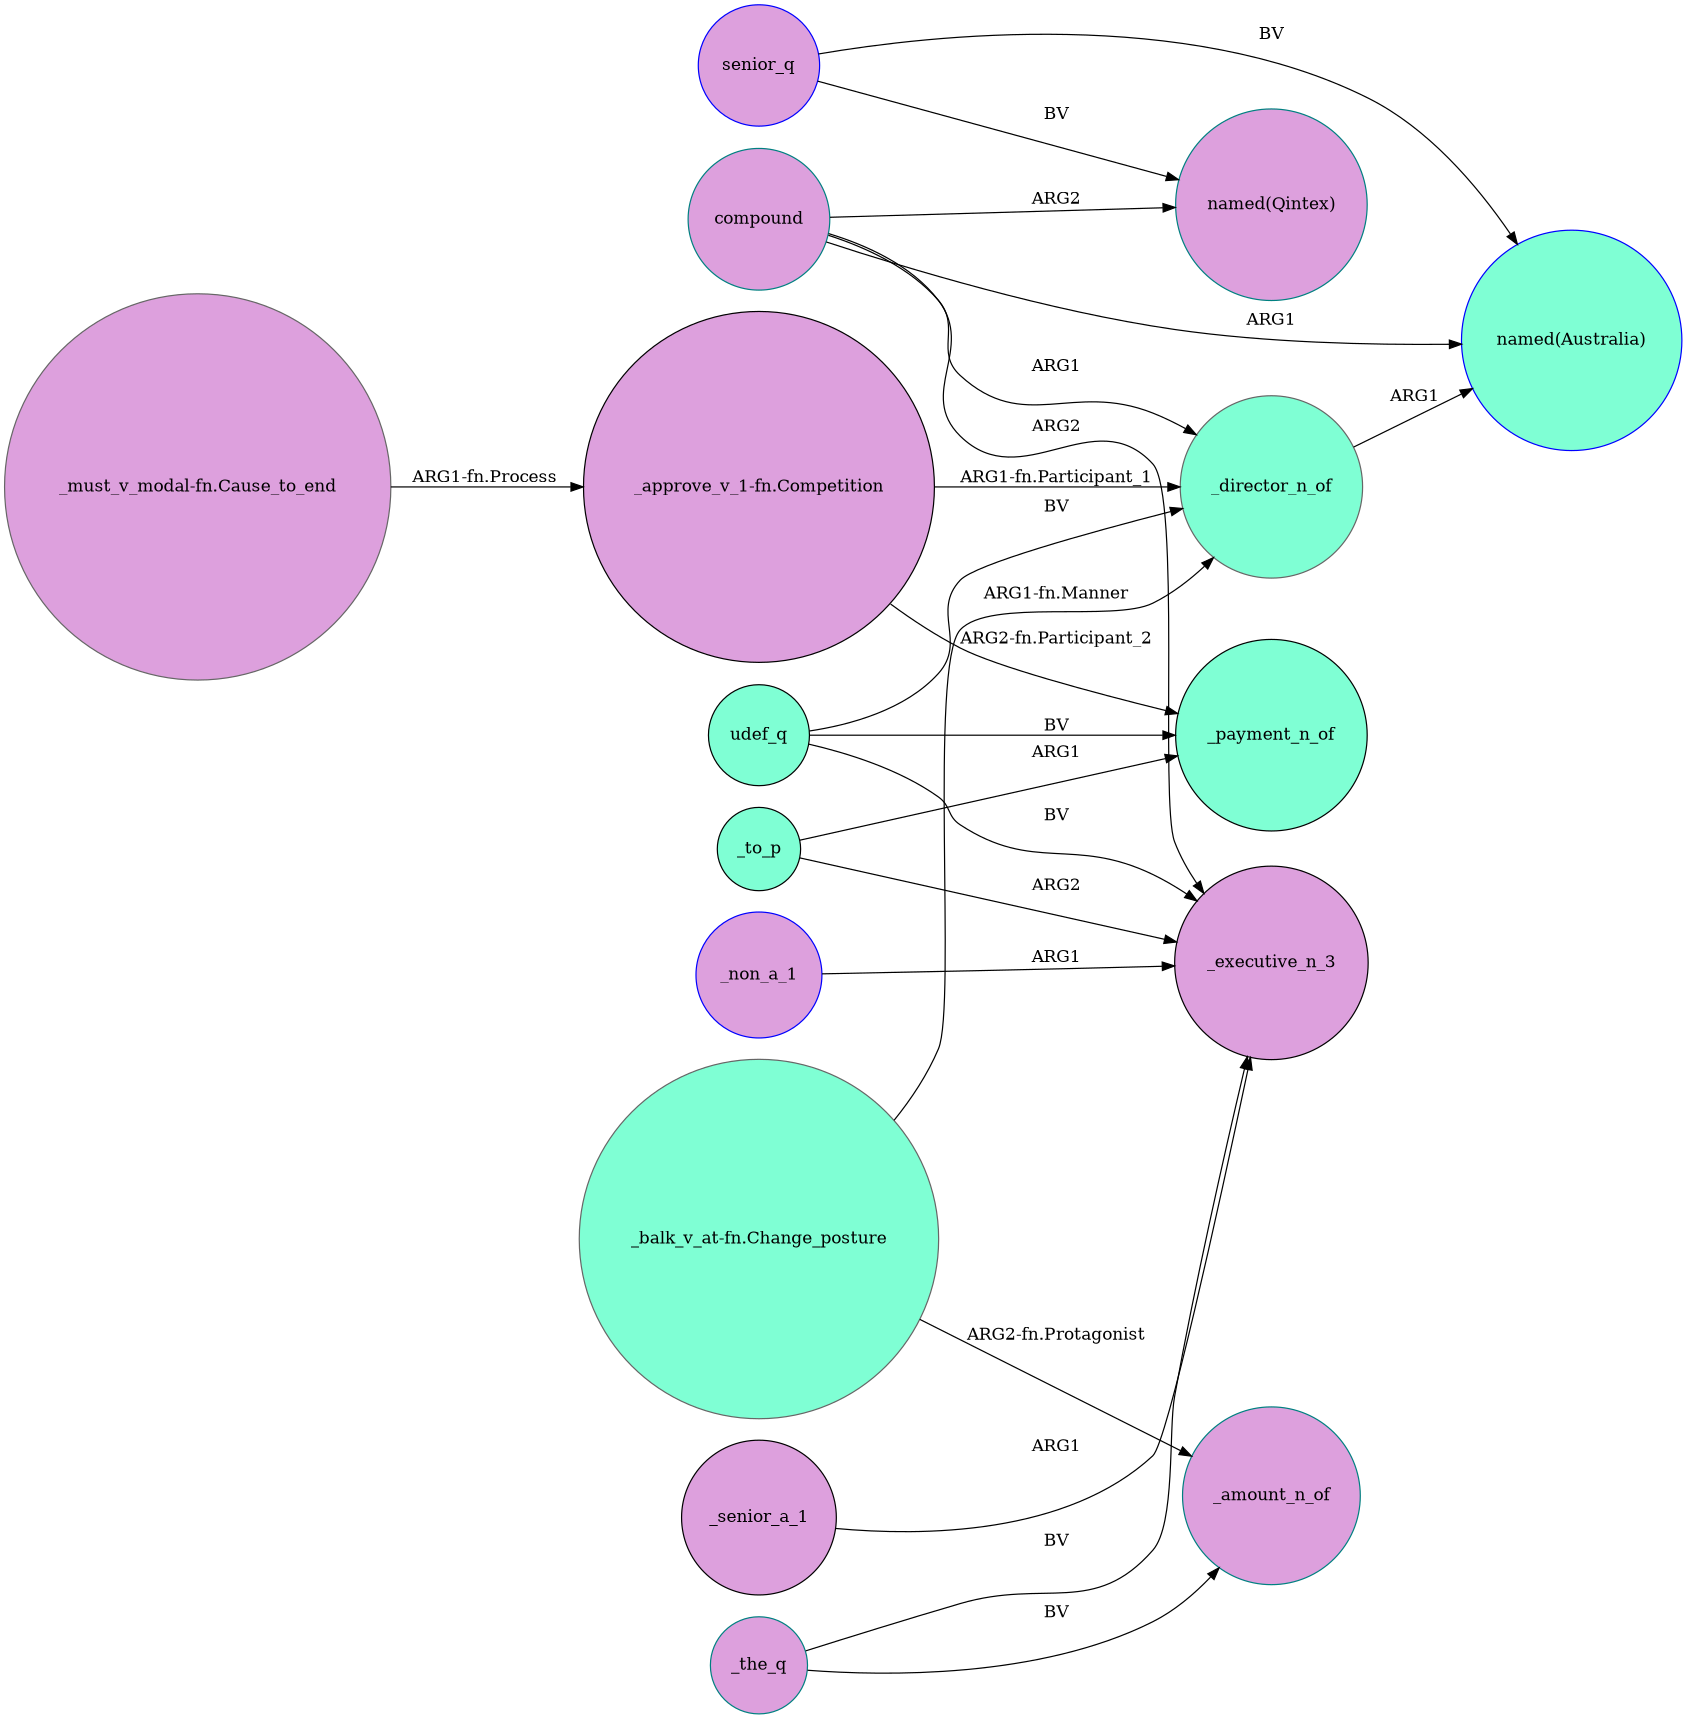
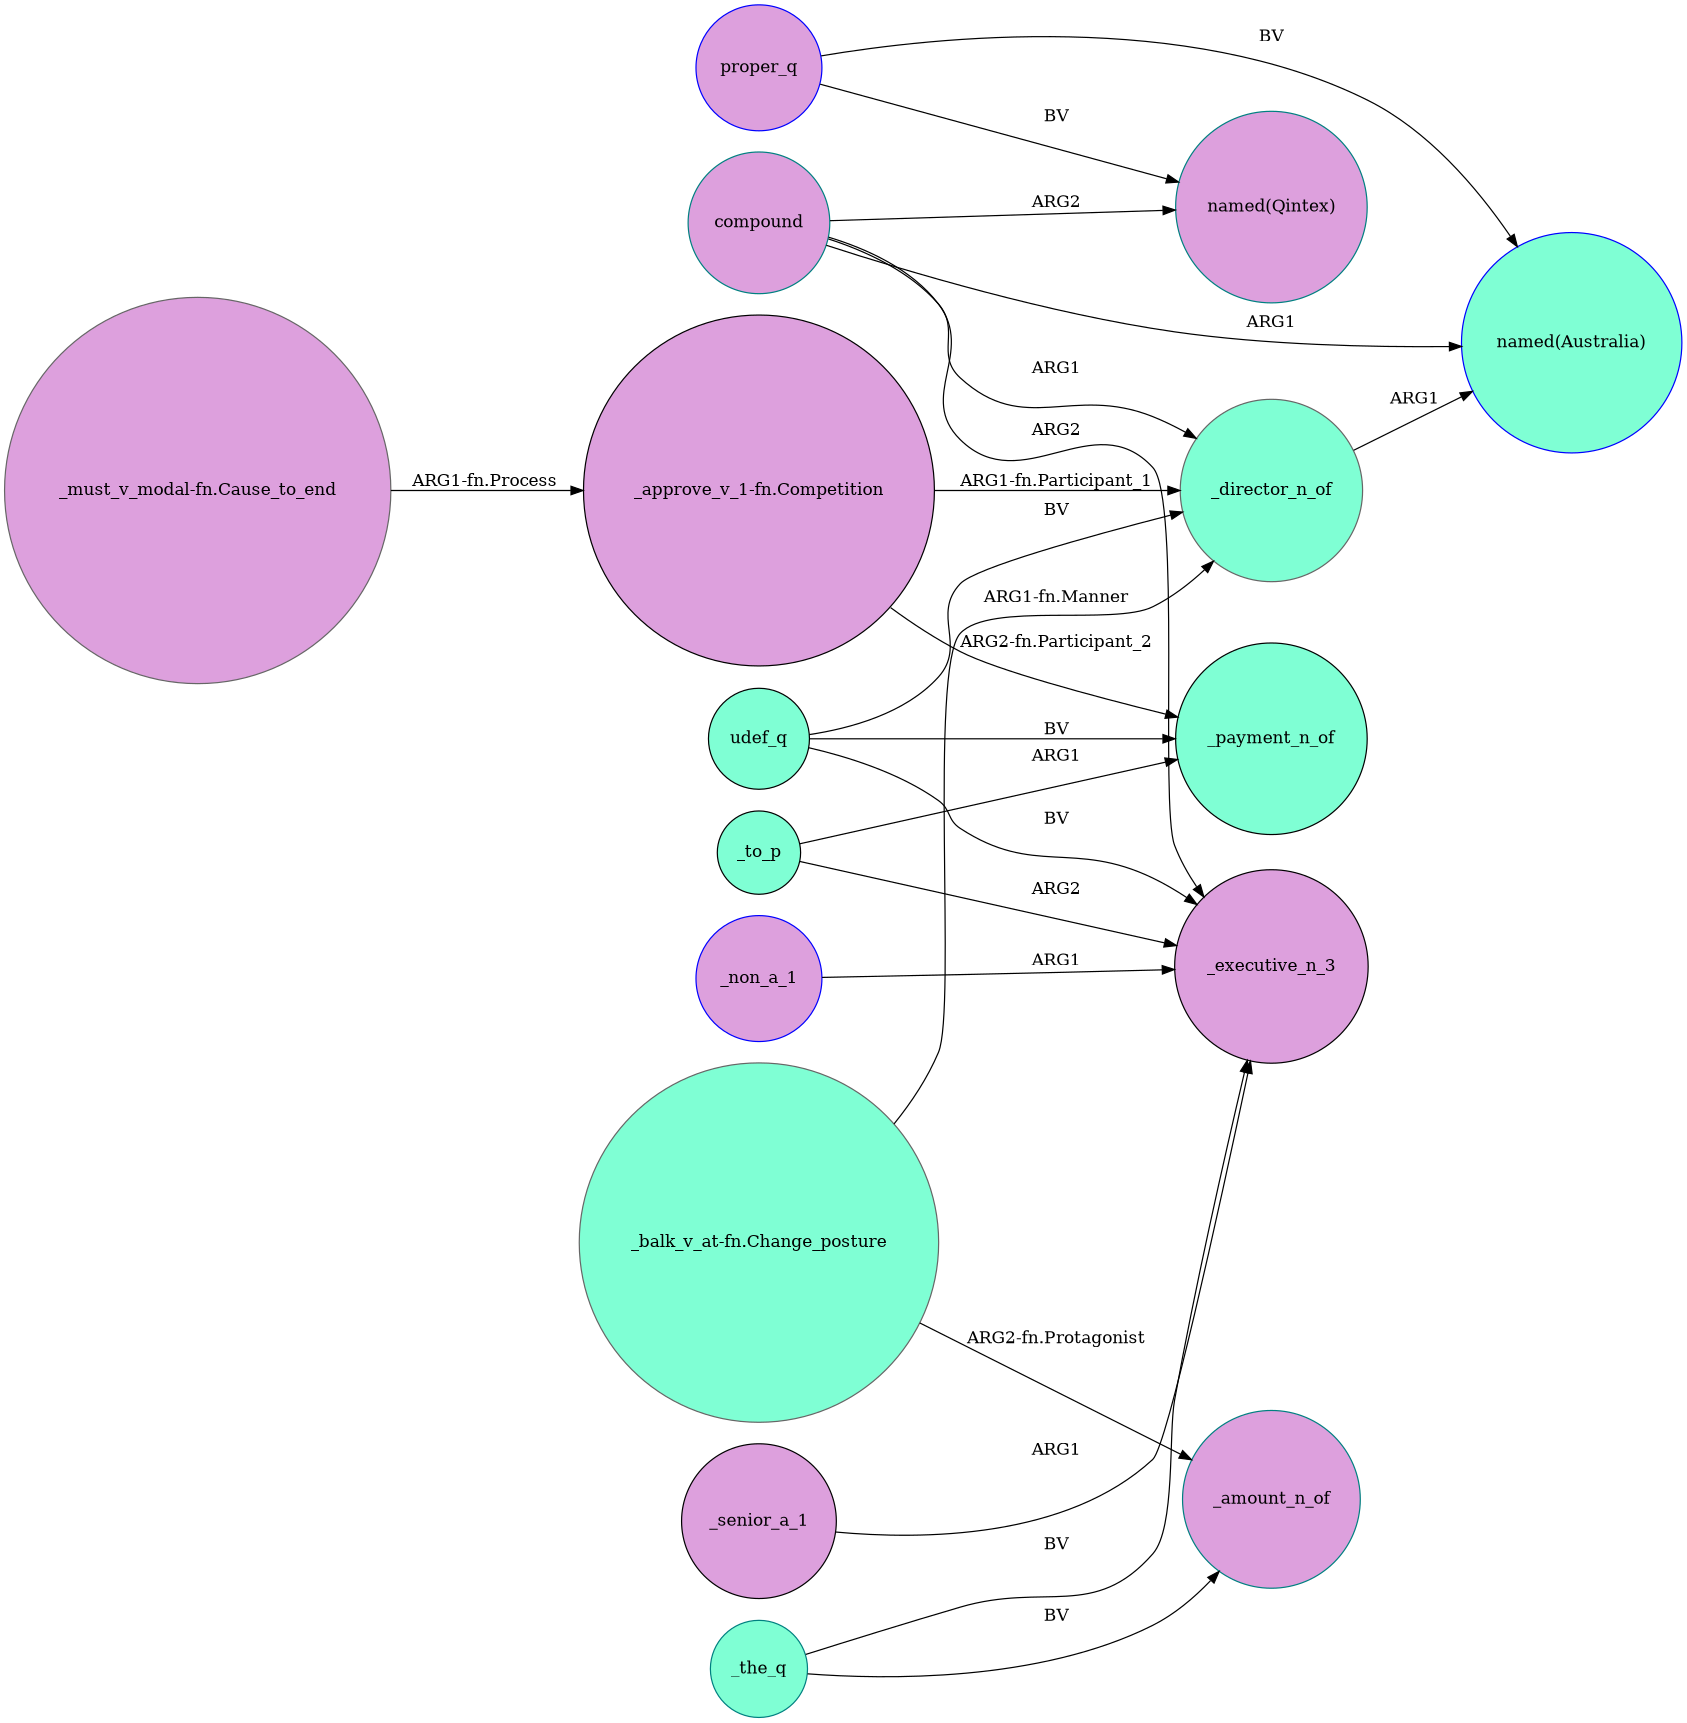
node "senior_q": label "senior_q" -> "proper_q"
node "_the_q": fillcolor plum -> aquamarine
